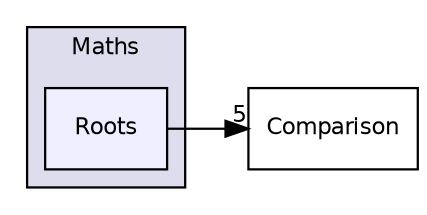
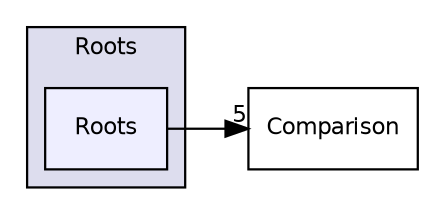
cluster "Maths": label "Maths" -> "Roots"
